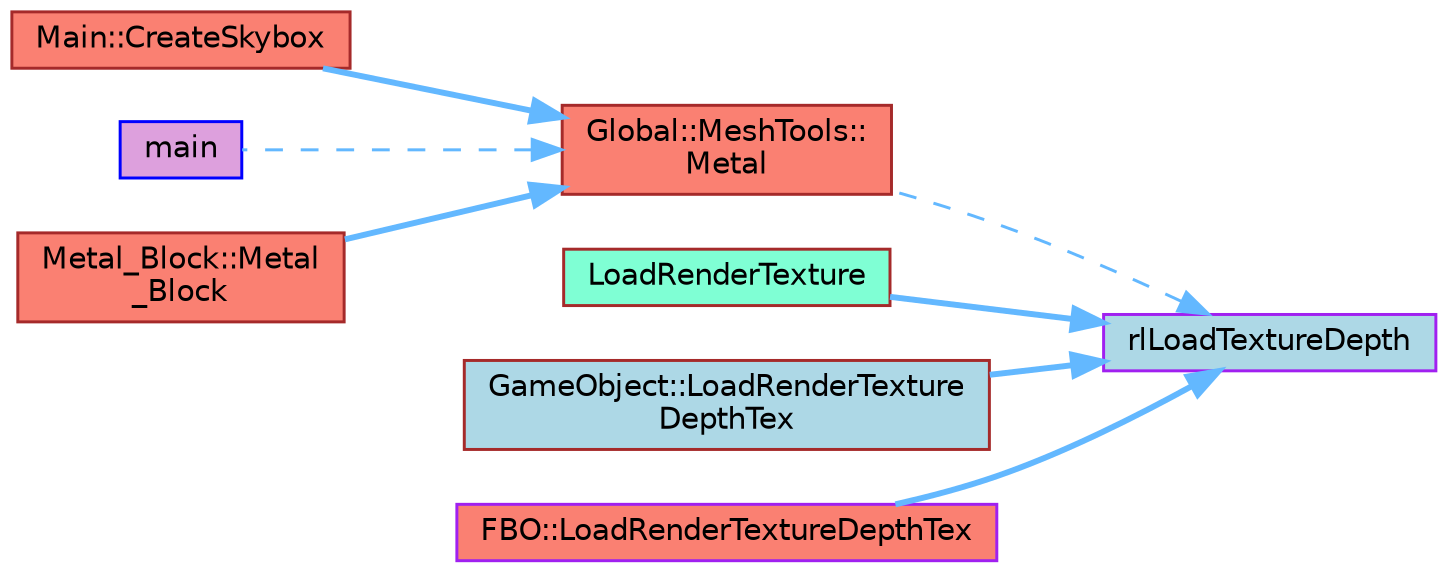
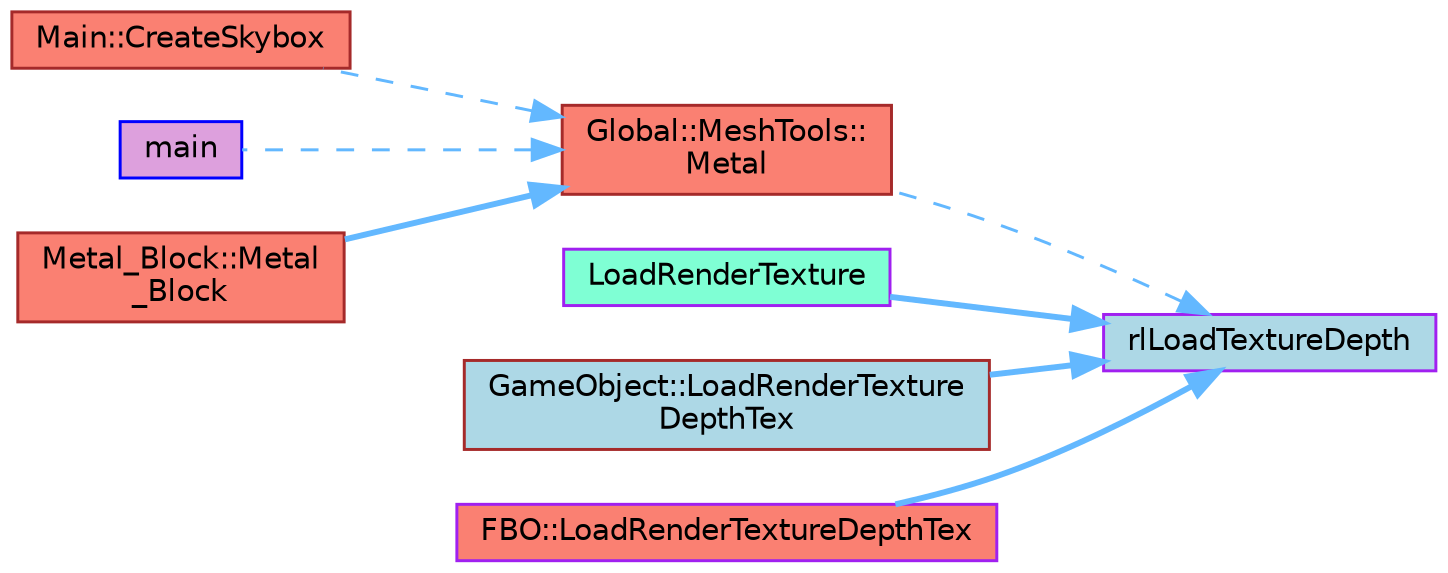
edge "Main::CreateSkybox" -> "Global::MeshTools:: Metal": style bold -> dashed
node "LoadRenderTexture": color brown -> purple
